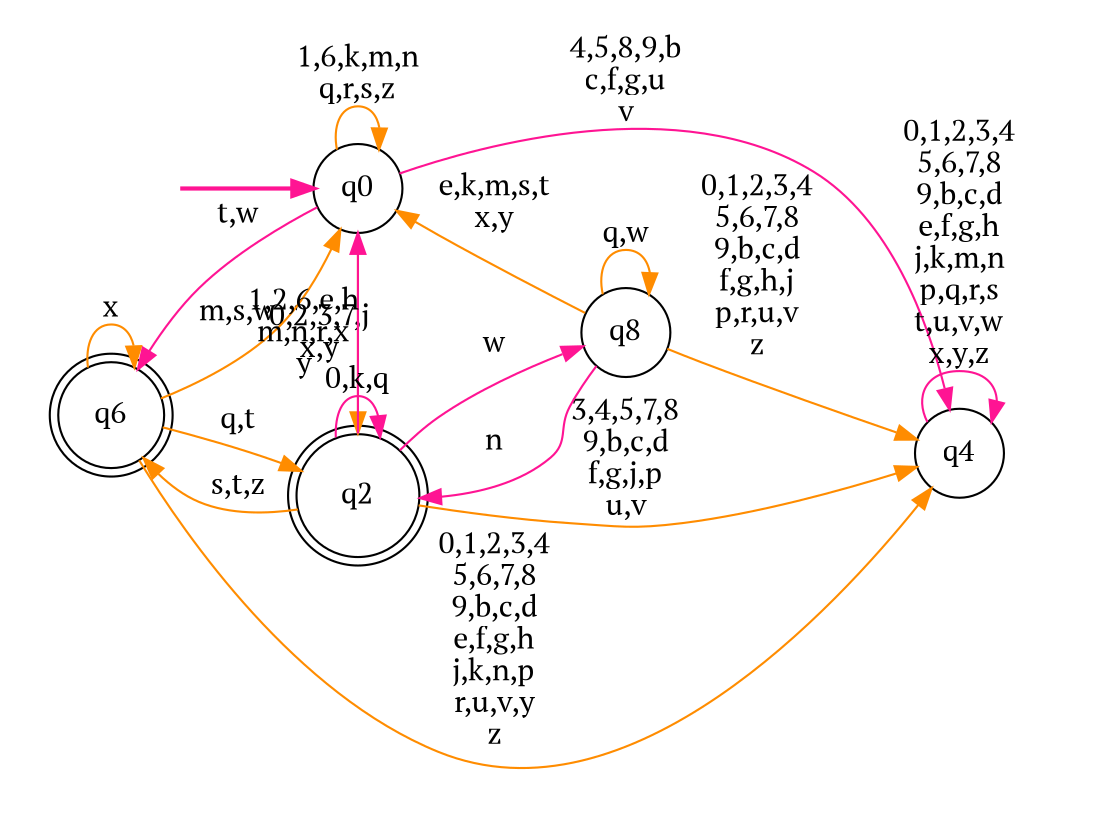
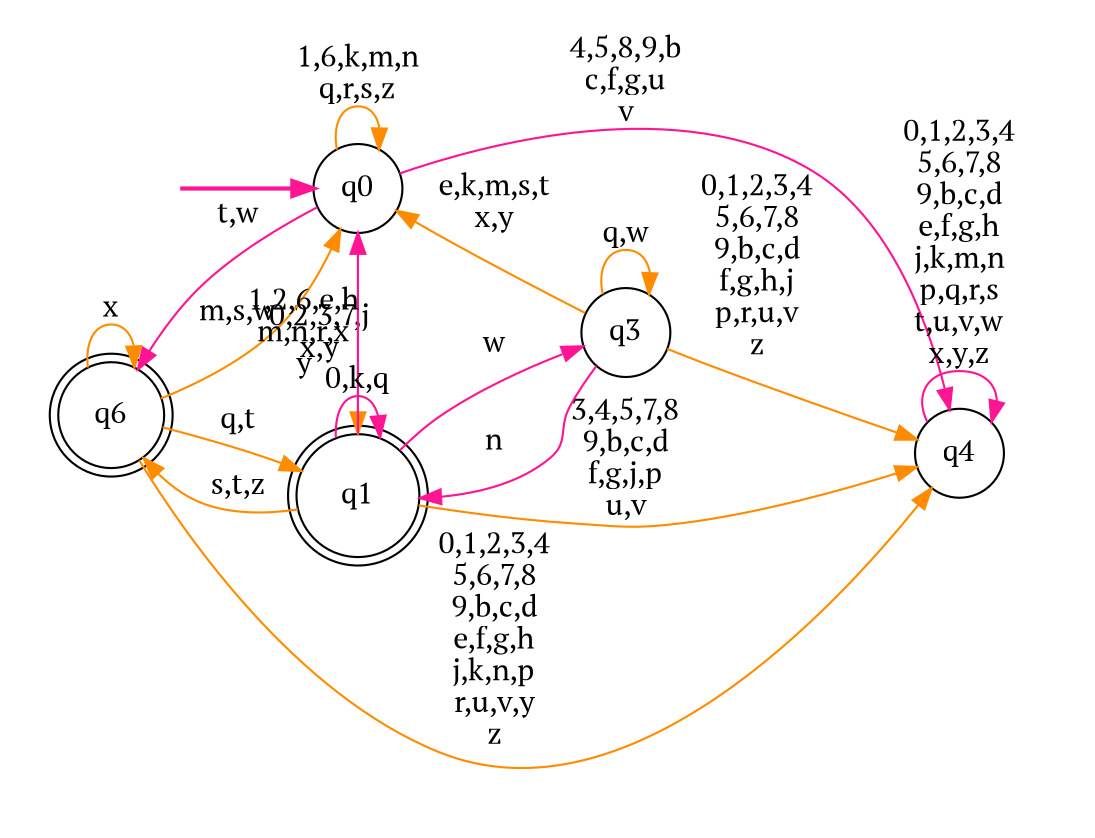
node "q8": label "q8" -> "q3"
node "q2": label "q2" -> "q1"
